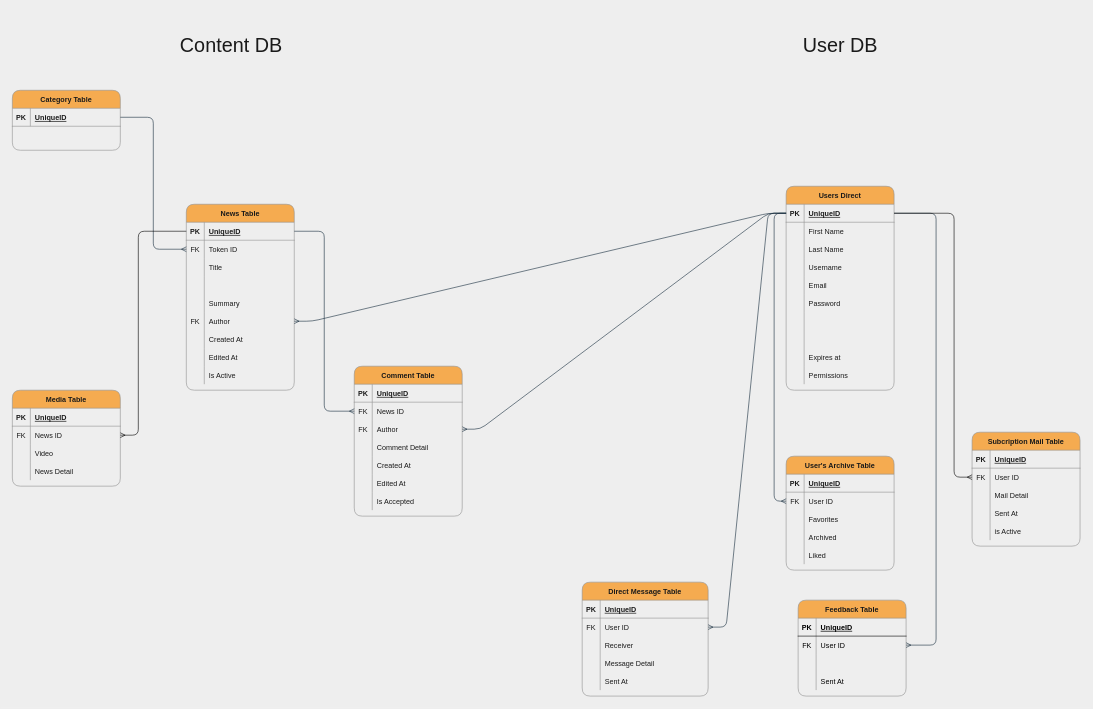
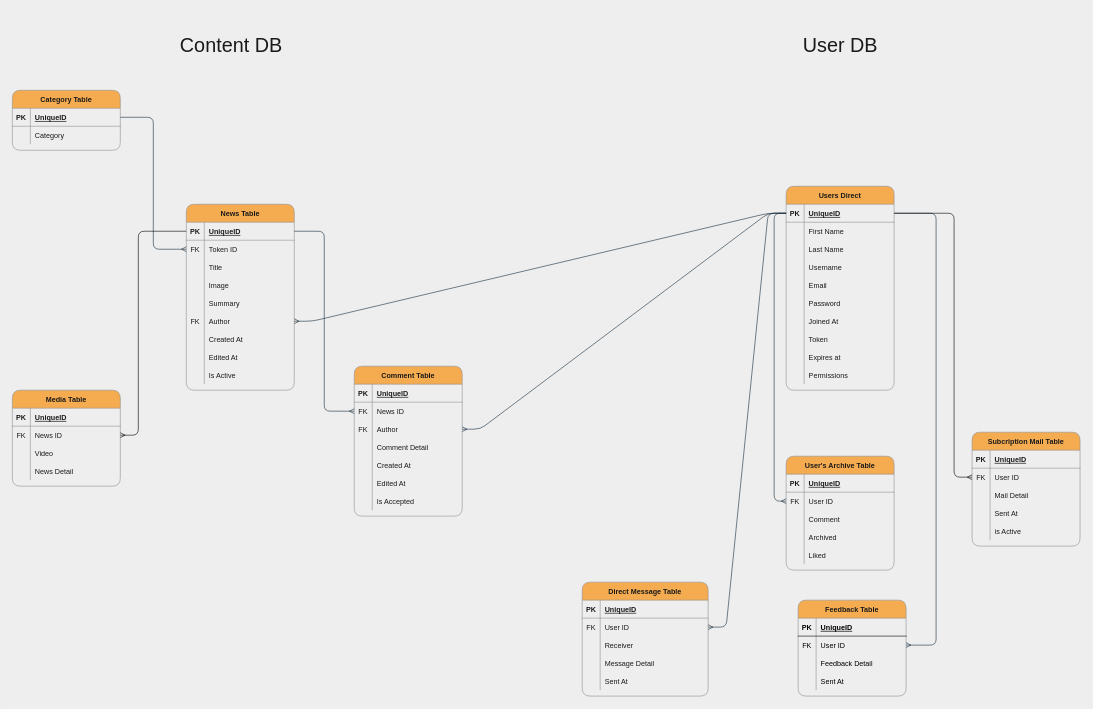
node "Category": added
node "Image": added
node "Joined At": added
node "Token": added
node "Favorites": label "Favorites" -> "Comment"
node "Feedback Detail": added
